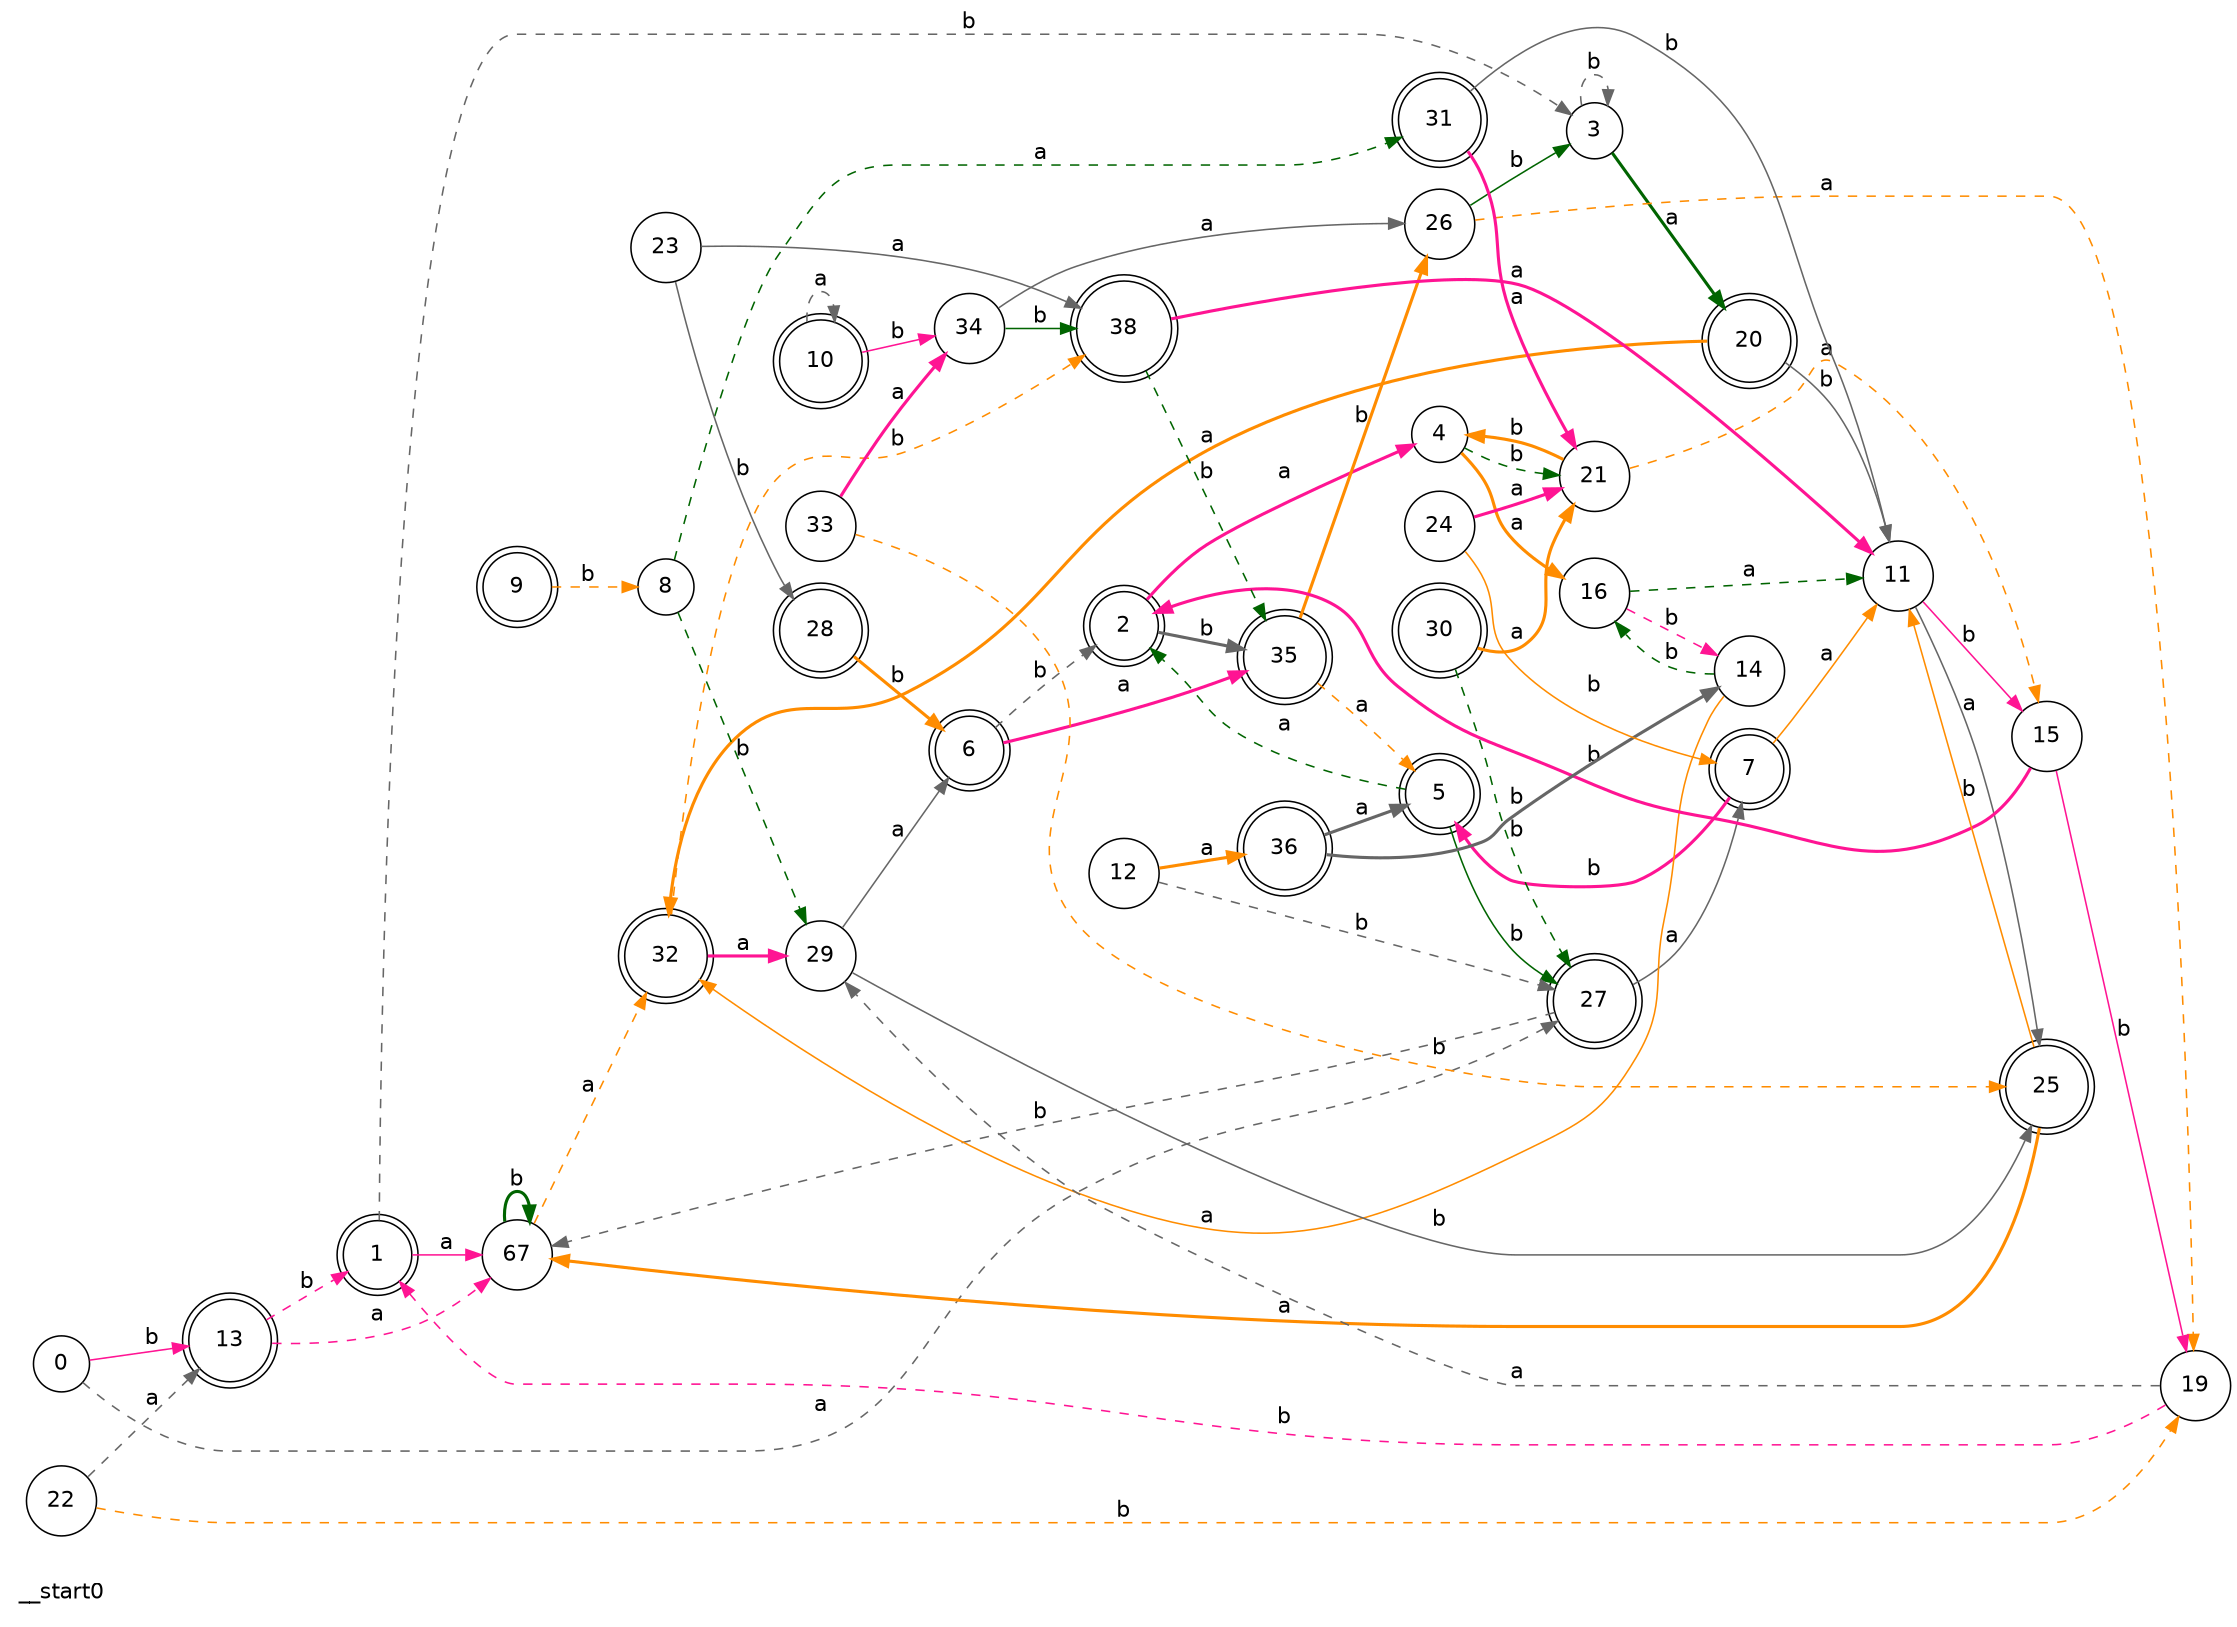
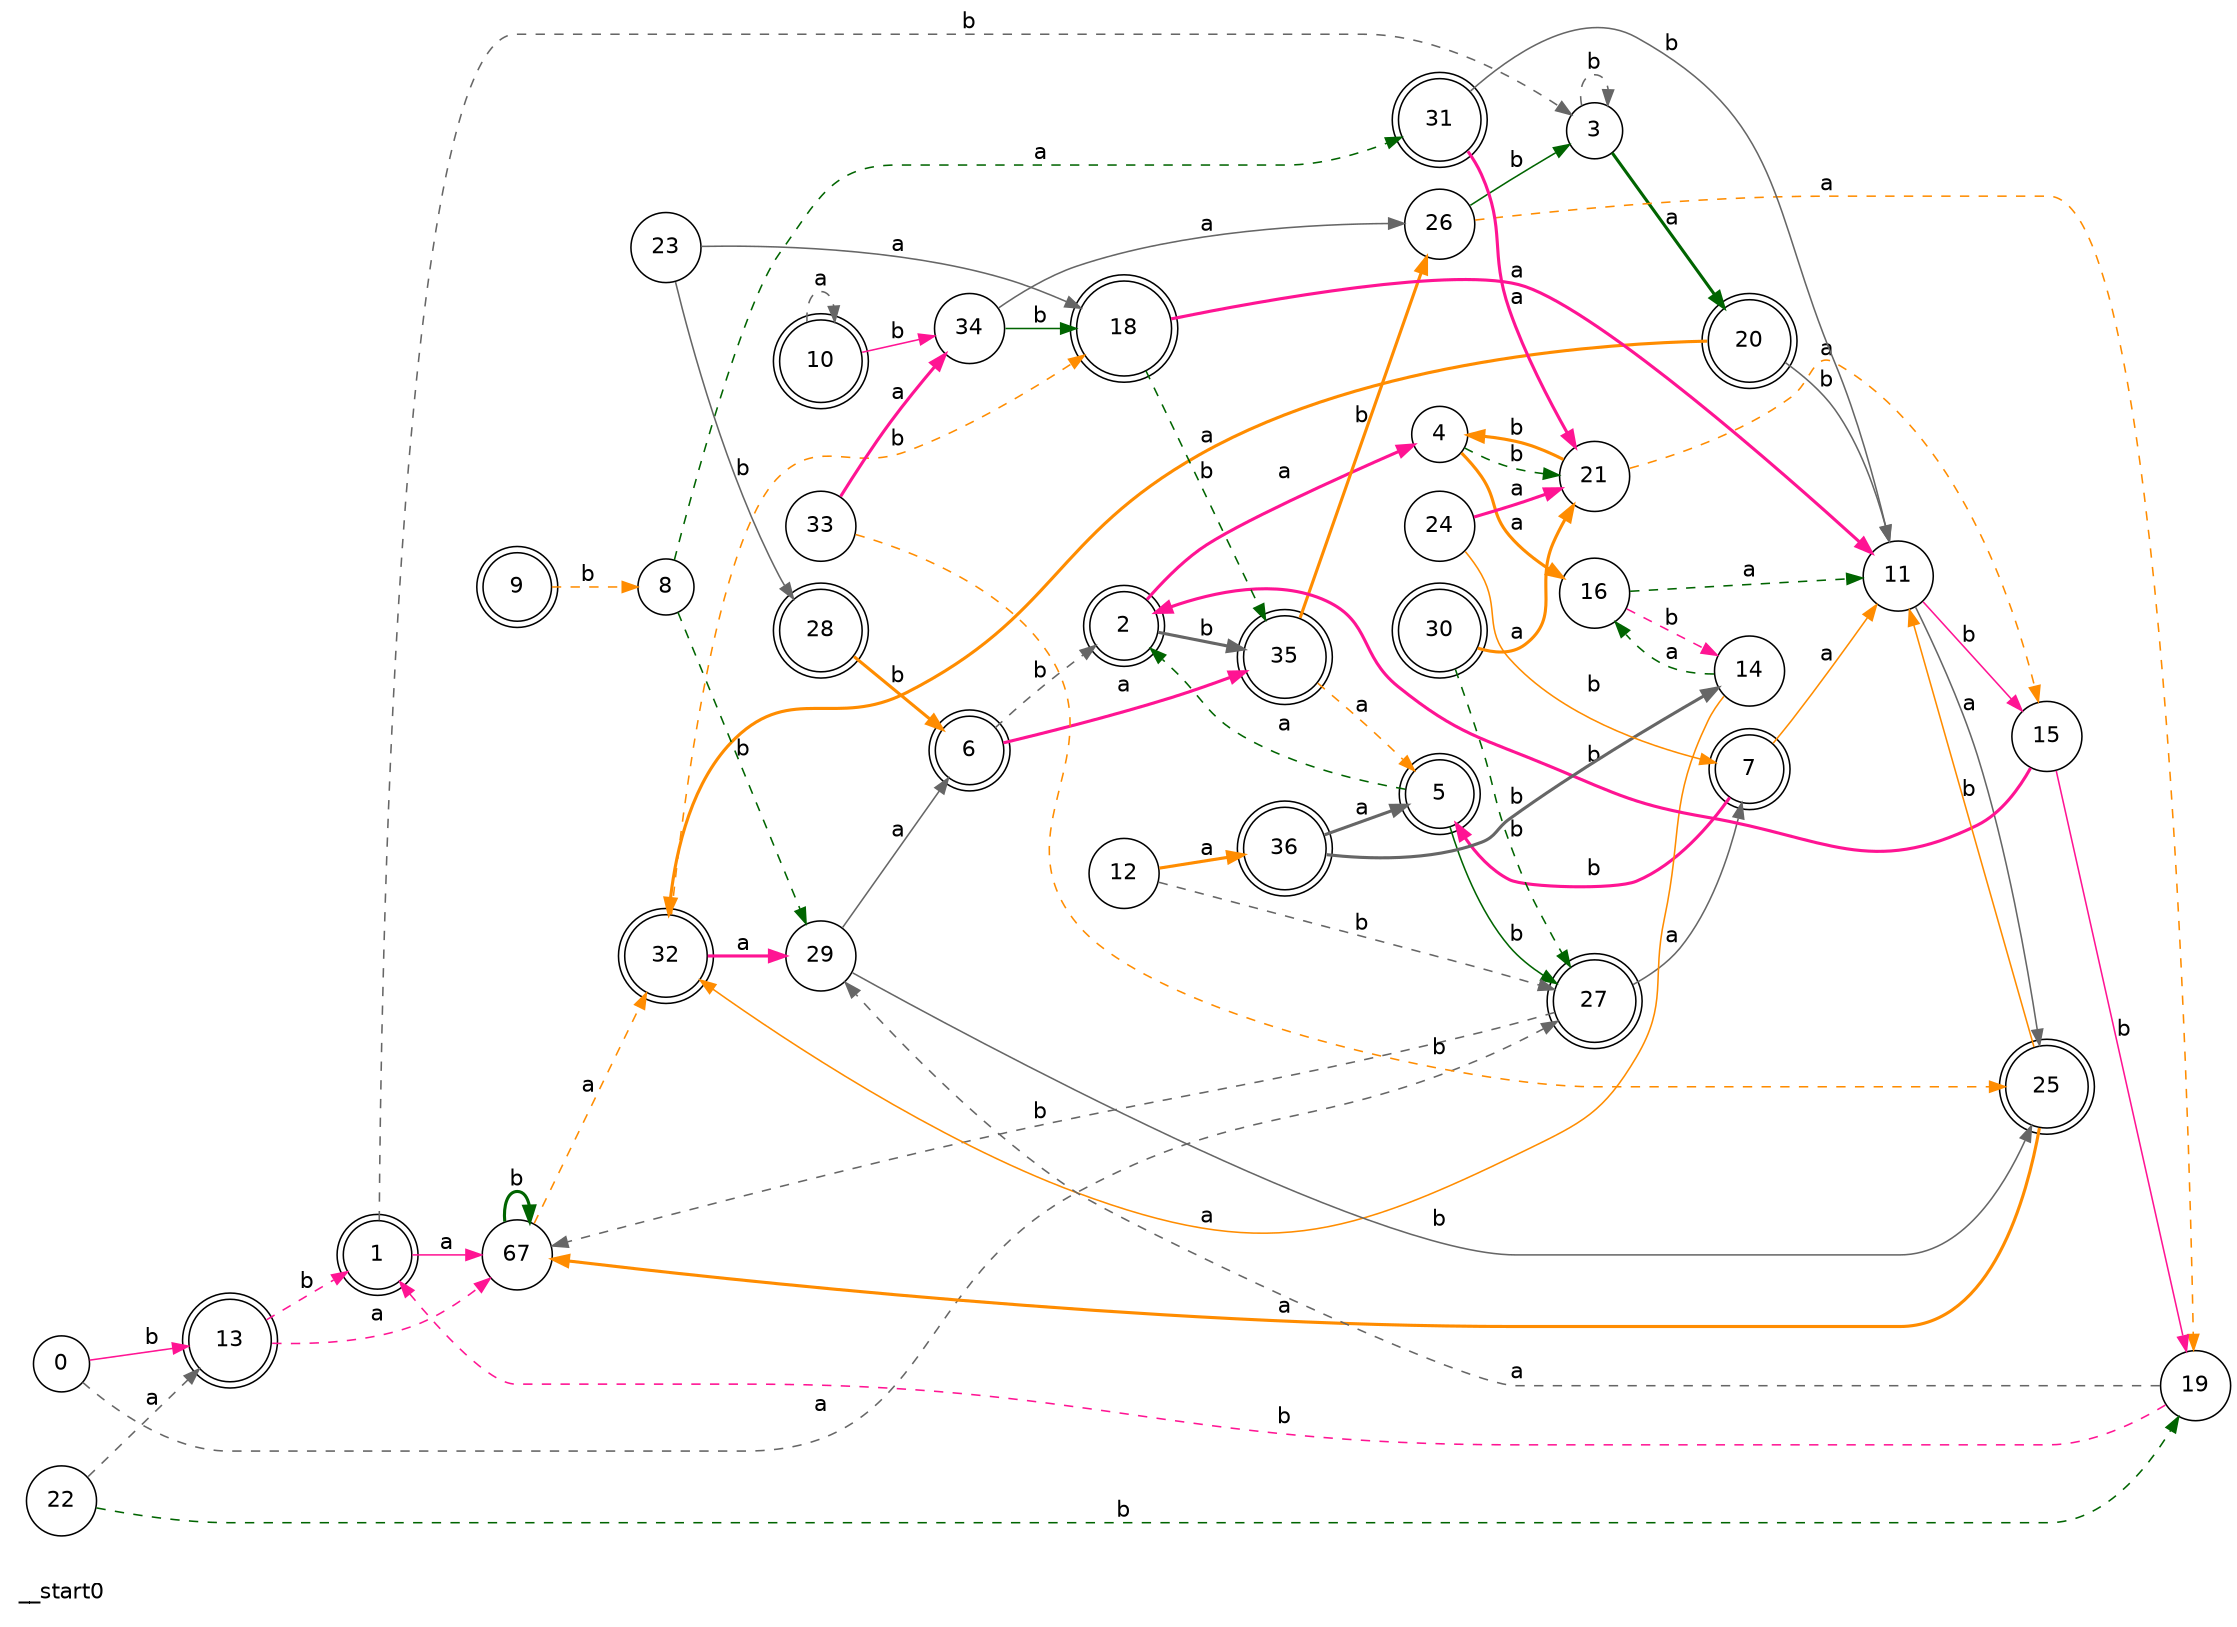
node "38": label "38" -> "18"
edge "14" -> "16": label "b" -> "a"
edge "22" -> "19": color darkorange -> darkgreen
